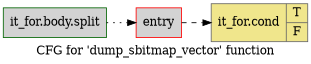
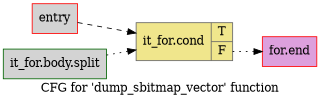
edge "it_for.body.split" -> "entry": now "it_for.body.split" -> "it_for.cond"
node "for.end": added
